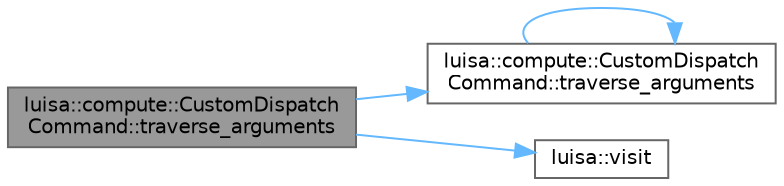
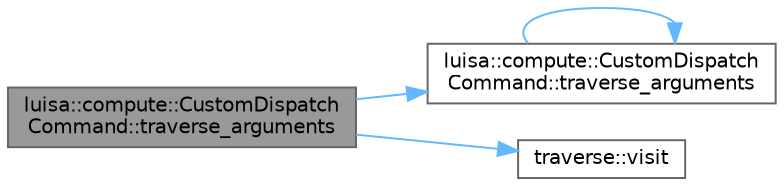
node "luisa::visit": label "luisa::visit" -> "traverse::visit"
